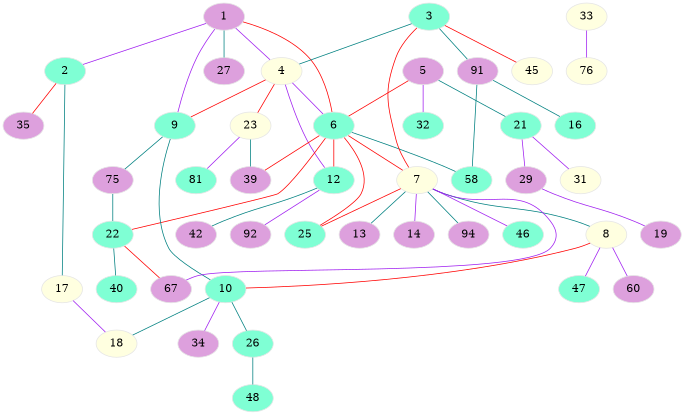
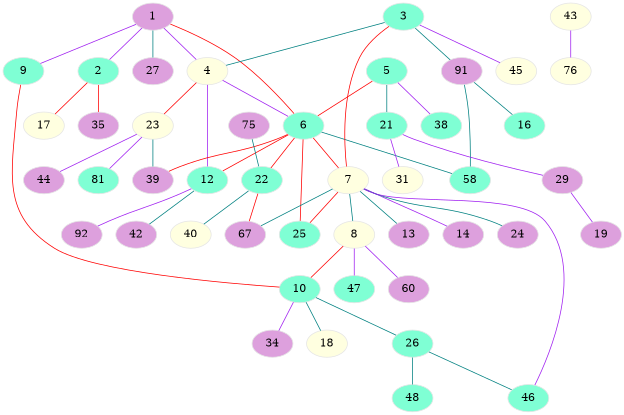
node "33": label "33" -> "43"
edge "3" -- "45": color red -> purple
node "5": fillcolor plum -> aquamarine
edge "4" -- "9": removed
node "32": label "32" -> "38"
edge "9" -- "75": removed
node "44": added
edge "2" -- "17": color teal -> red
edge "9" -- "10": color teal -> red
node "94": label "94" -> "24"
edge "7" -- "67": color purple -> teal
node "40": fillcolor aquamarine -> lightyellow
edge "17" -- "18": removed
edge "26" -- "46": added
